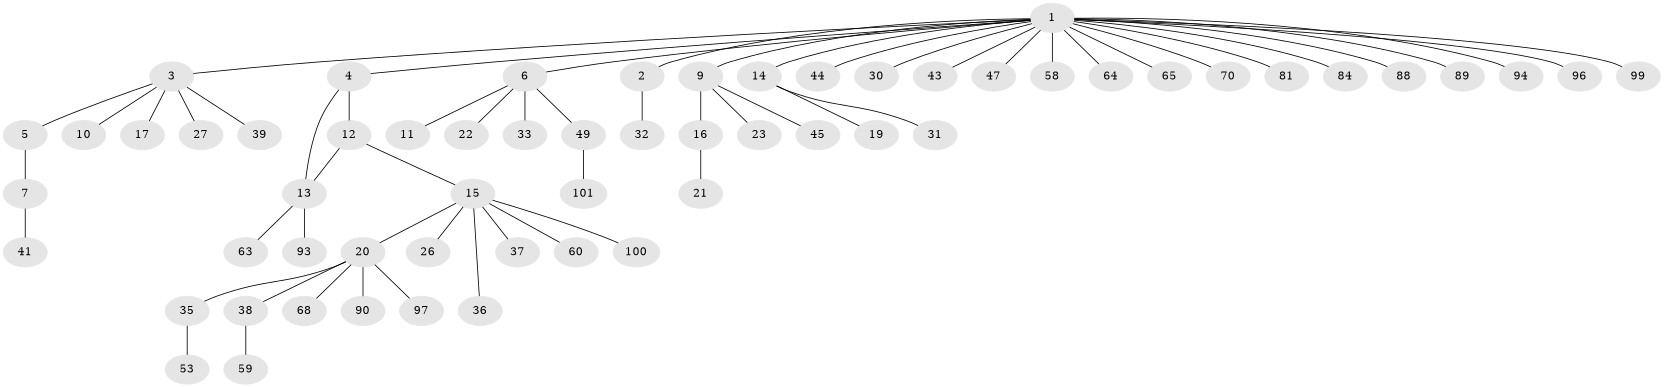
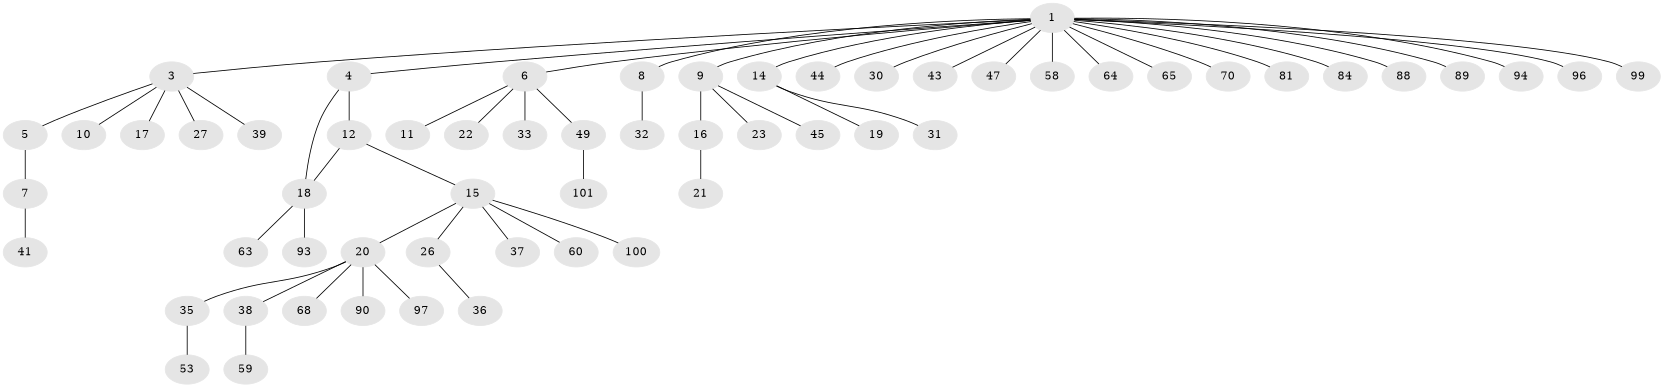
node "2": label "2" -> "8"
node "13": label "13" -> "18"
edge "15" -- "36": now "26" -- "36"
